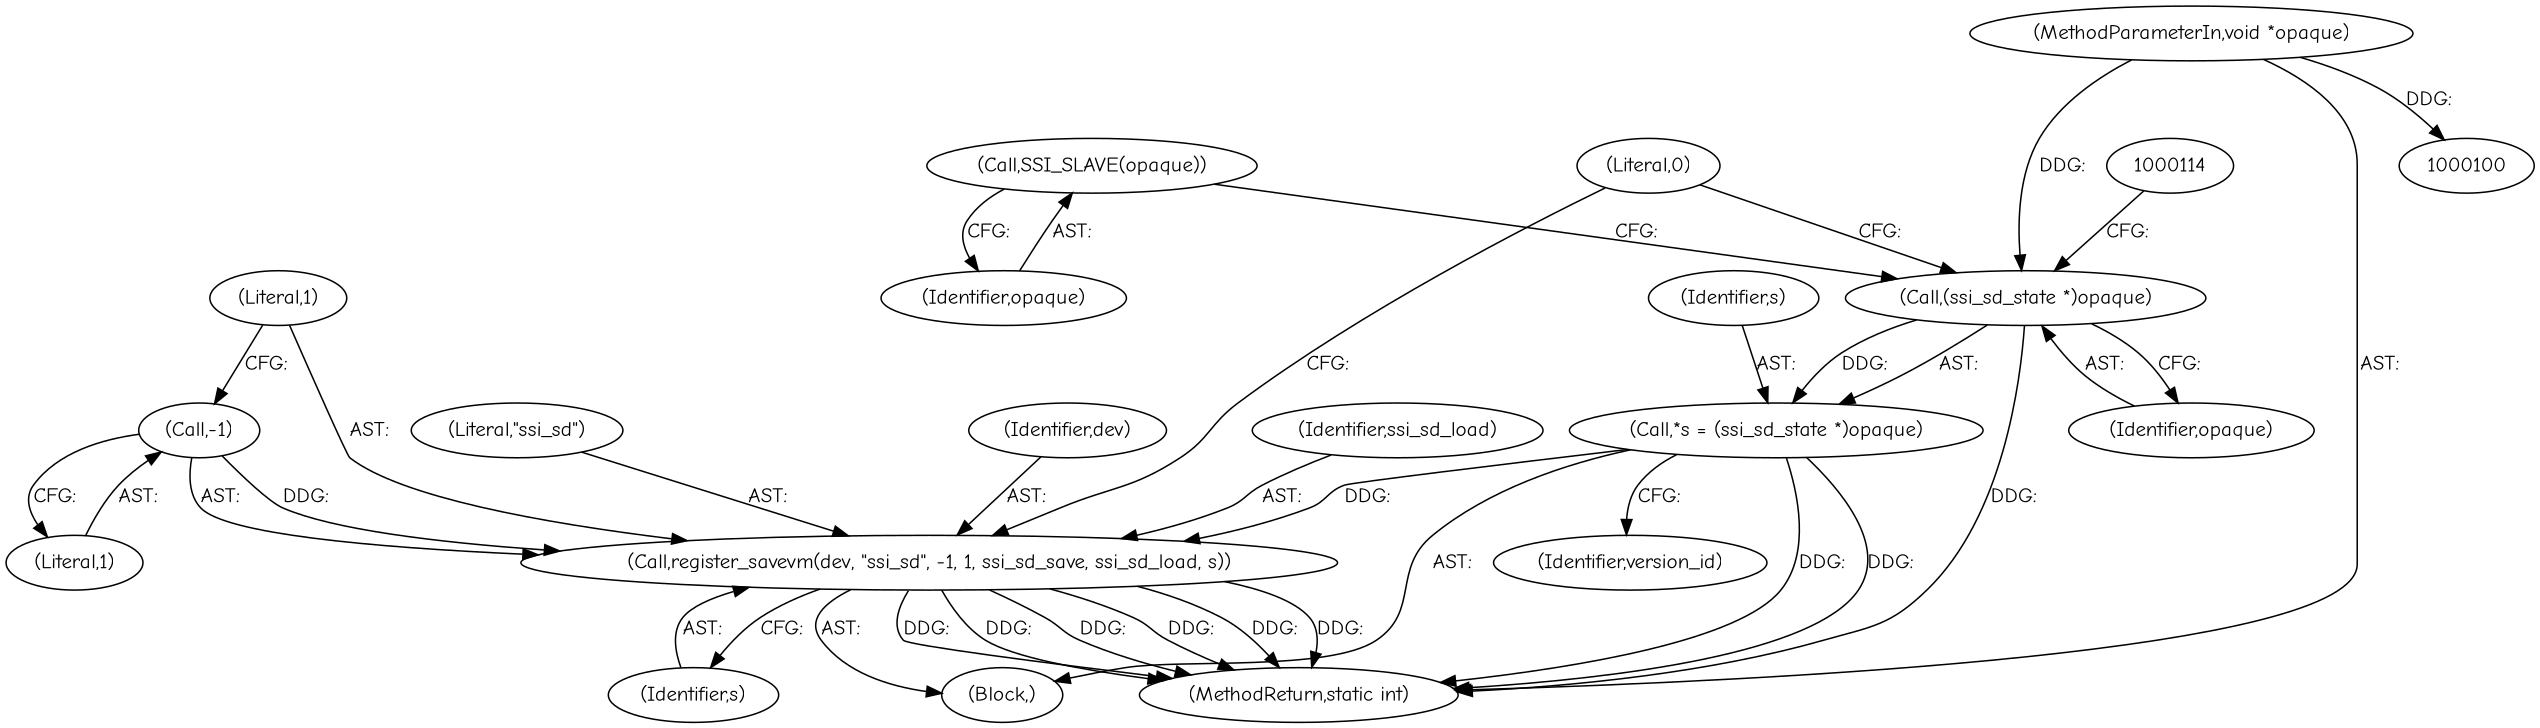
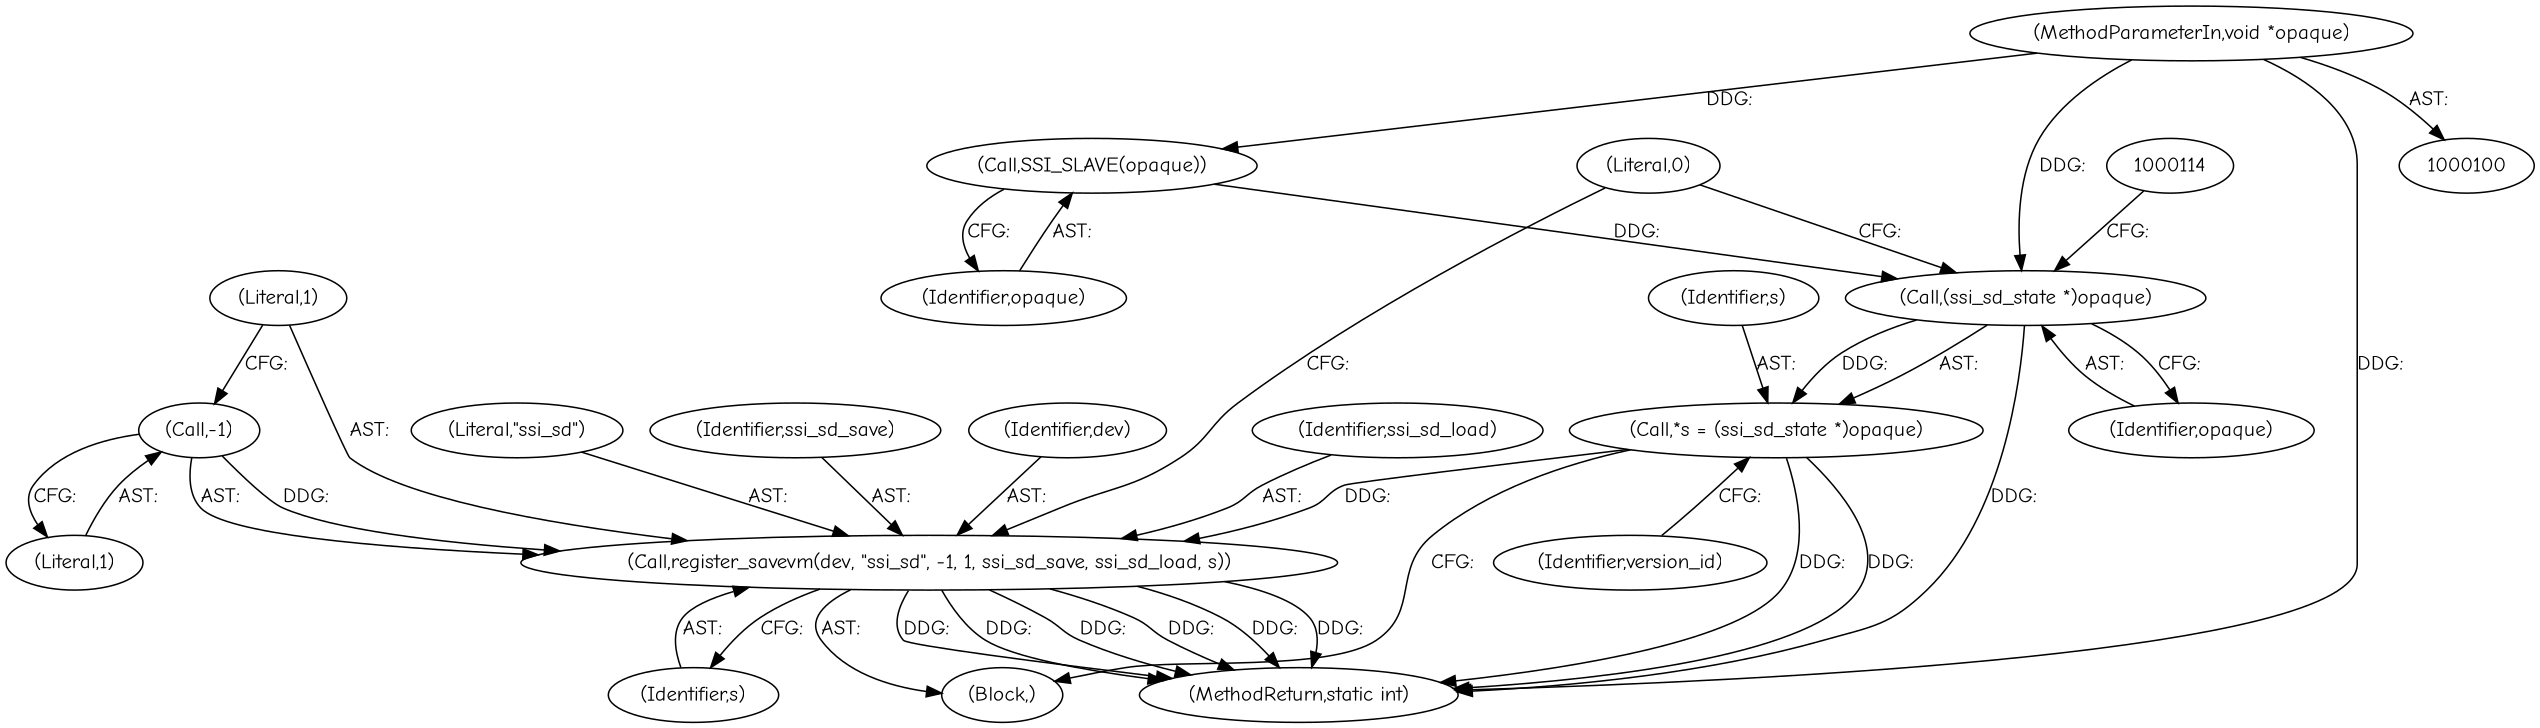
edge "(MethodParameterIn,void *opaque)" -> "(Call,SSI_SLAVE(opaque))": added, label "DDG:"
edge "(MethodParameterIn,void *opaque)" -> "1000100": label "DDG: " -> "AST: "
edge "(Call,SSI_SLAVE(opaque))" -> "(Call,(ssi_sd_state *)opaque)": label "CFG: " -> "DDG: "
edge "(MethodParameterIn,void *opaque)" -> "(MethodReturn,static int)": label "AST: " -> "DDG: "
node "(Identifier,ssi_sd_save)": added
edge "(Call,*s = (ssi_sd_state *)opaque)" -> "(Identifier,version_id)": reversed
edge "(Call,*s = (ssi_sd_state *)opaque)" -> "(Block,)": label "AST: " -> "CFG: "
